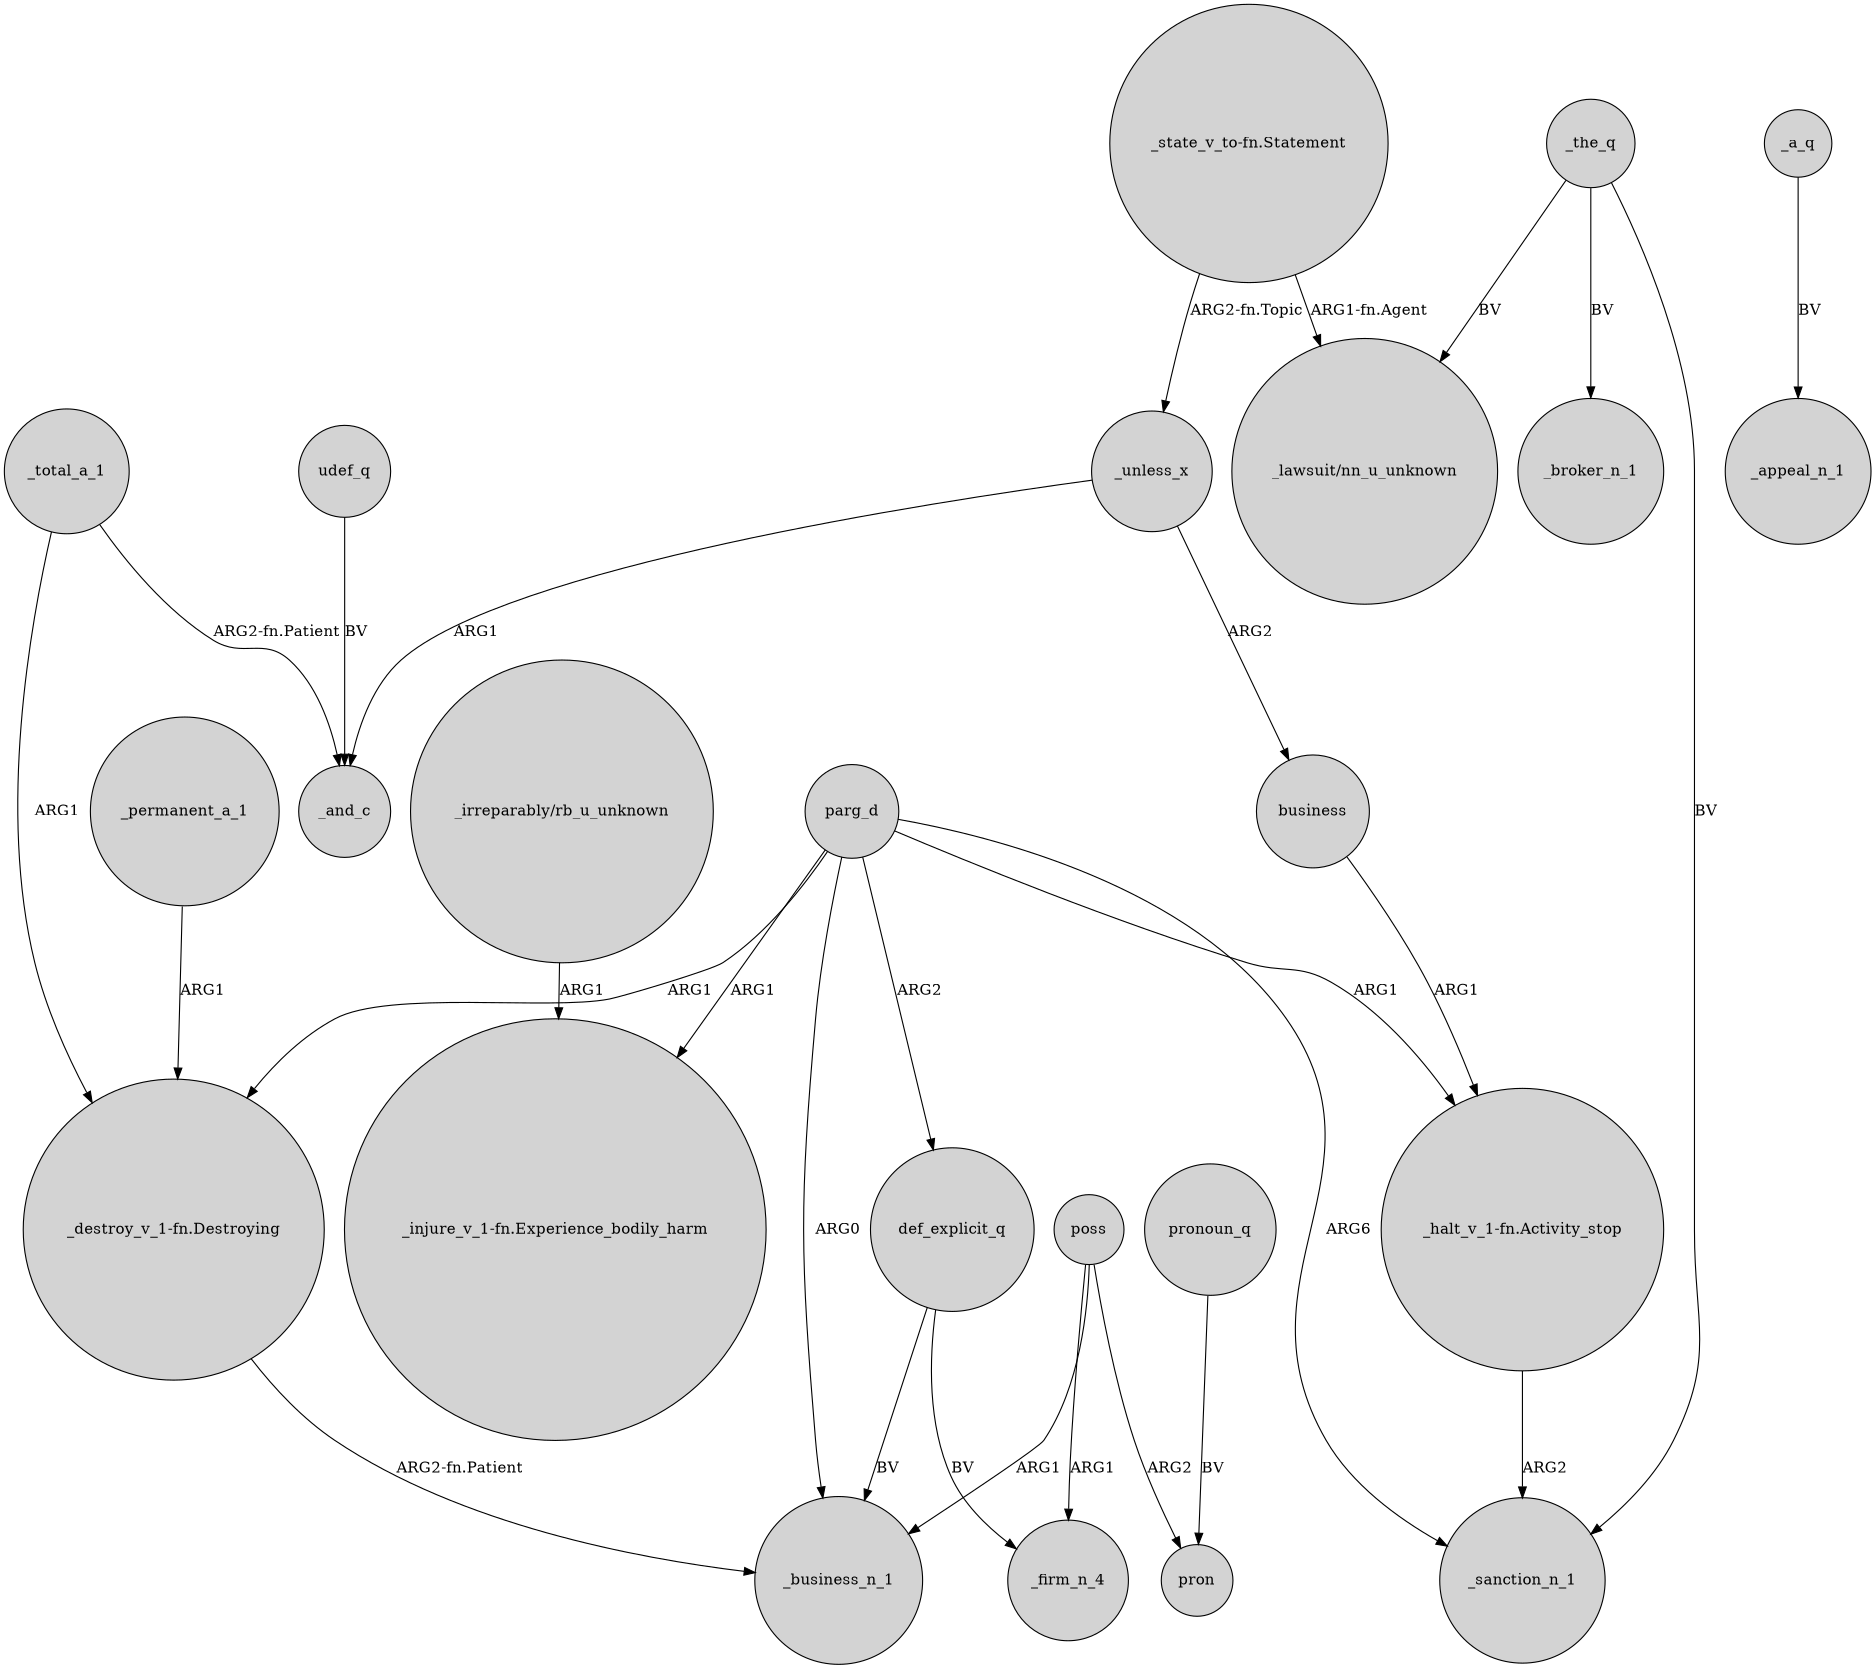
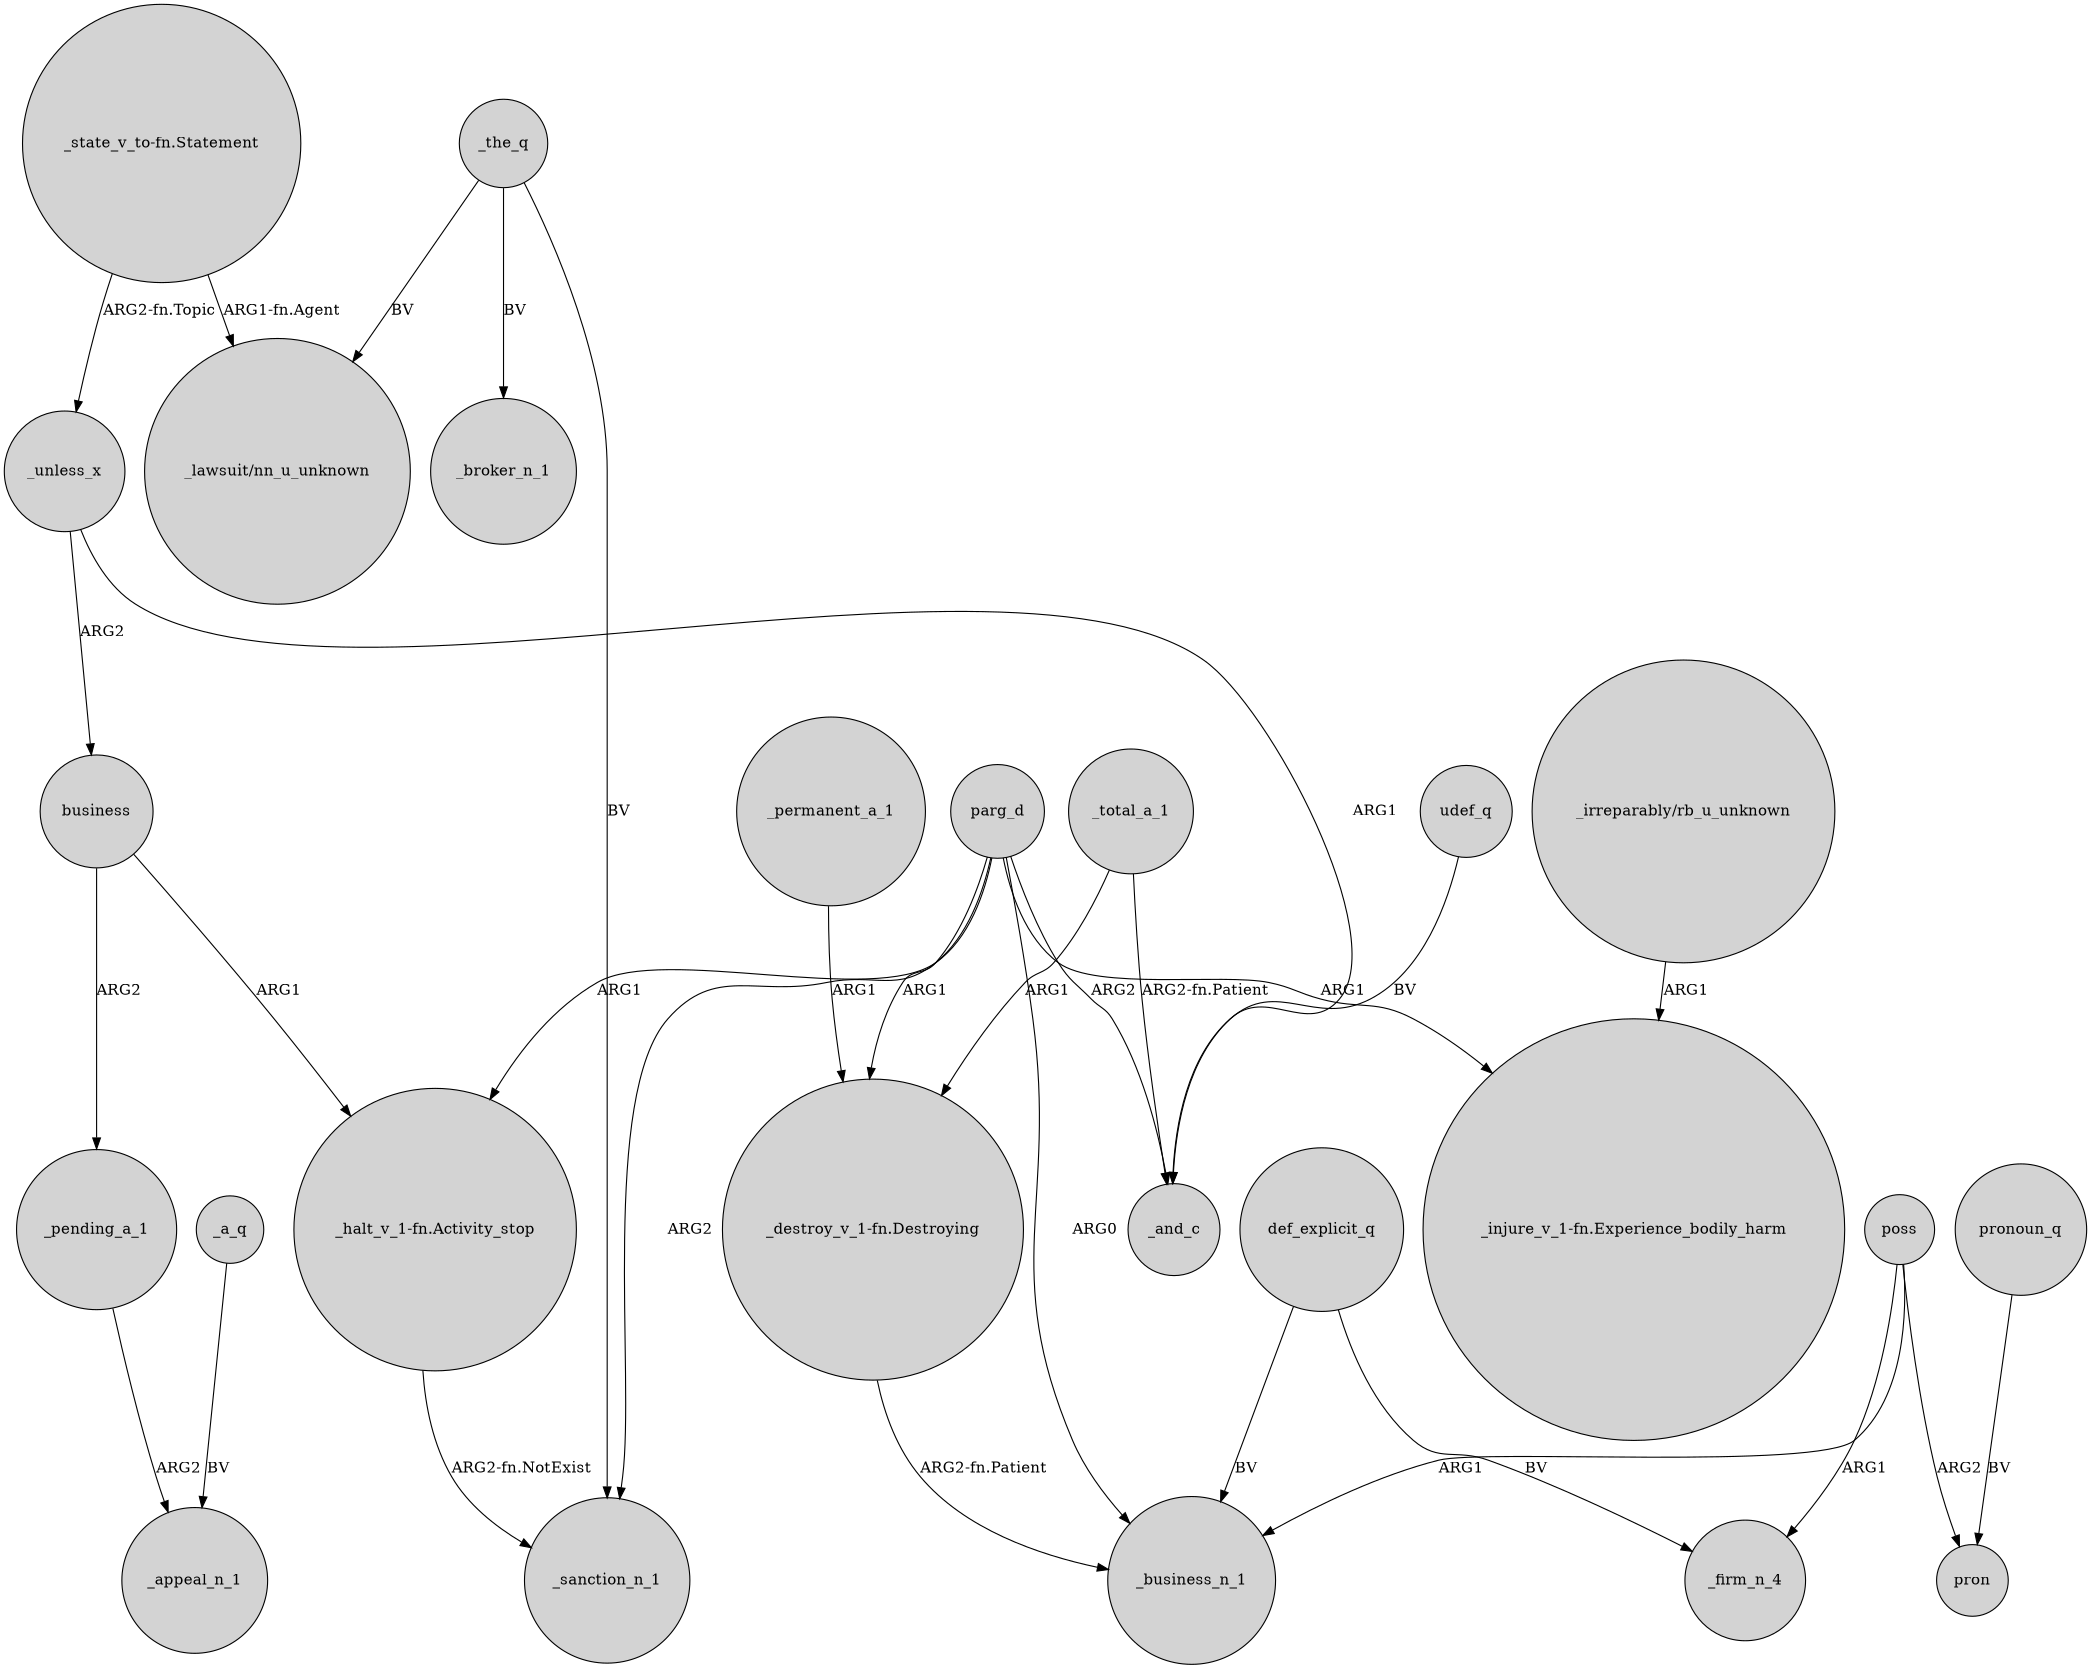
edge "parg_d" -> "def_explicit_q": now "parg_d" -> "_and_c"
node "_pending_a_1": added
edge "parg_d" -> "_sanction_n_1": label "ARG6" -> "ARG2"
edge "_halt_v_1-fn.Activity_stop" -> "_sanction_n_1": label "ARG2" -> "ARG2-fn.NotExist"
